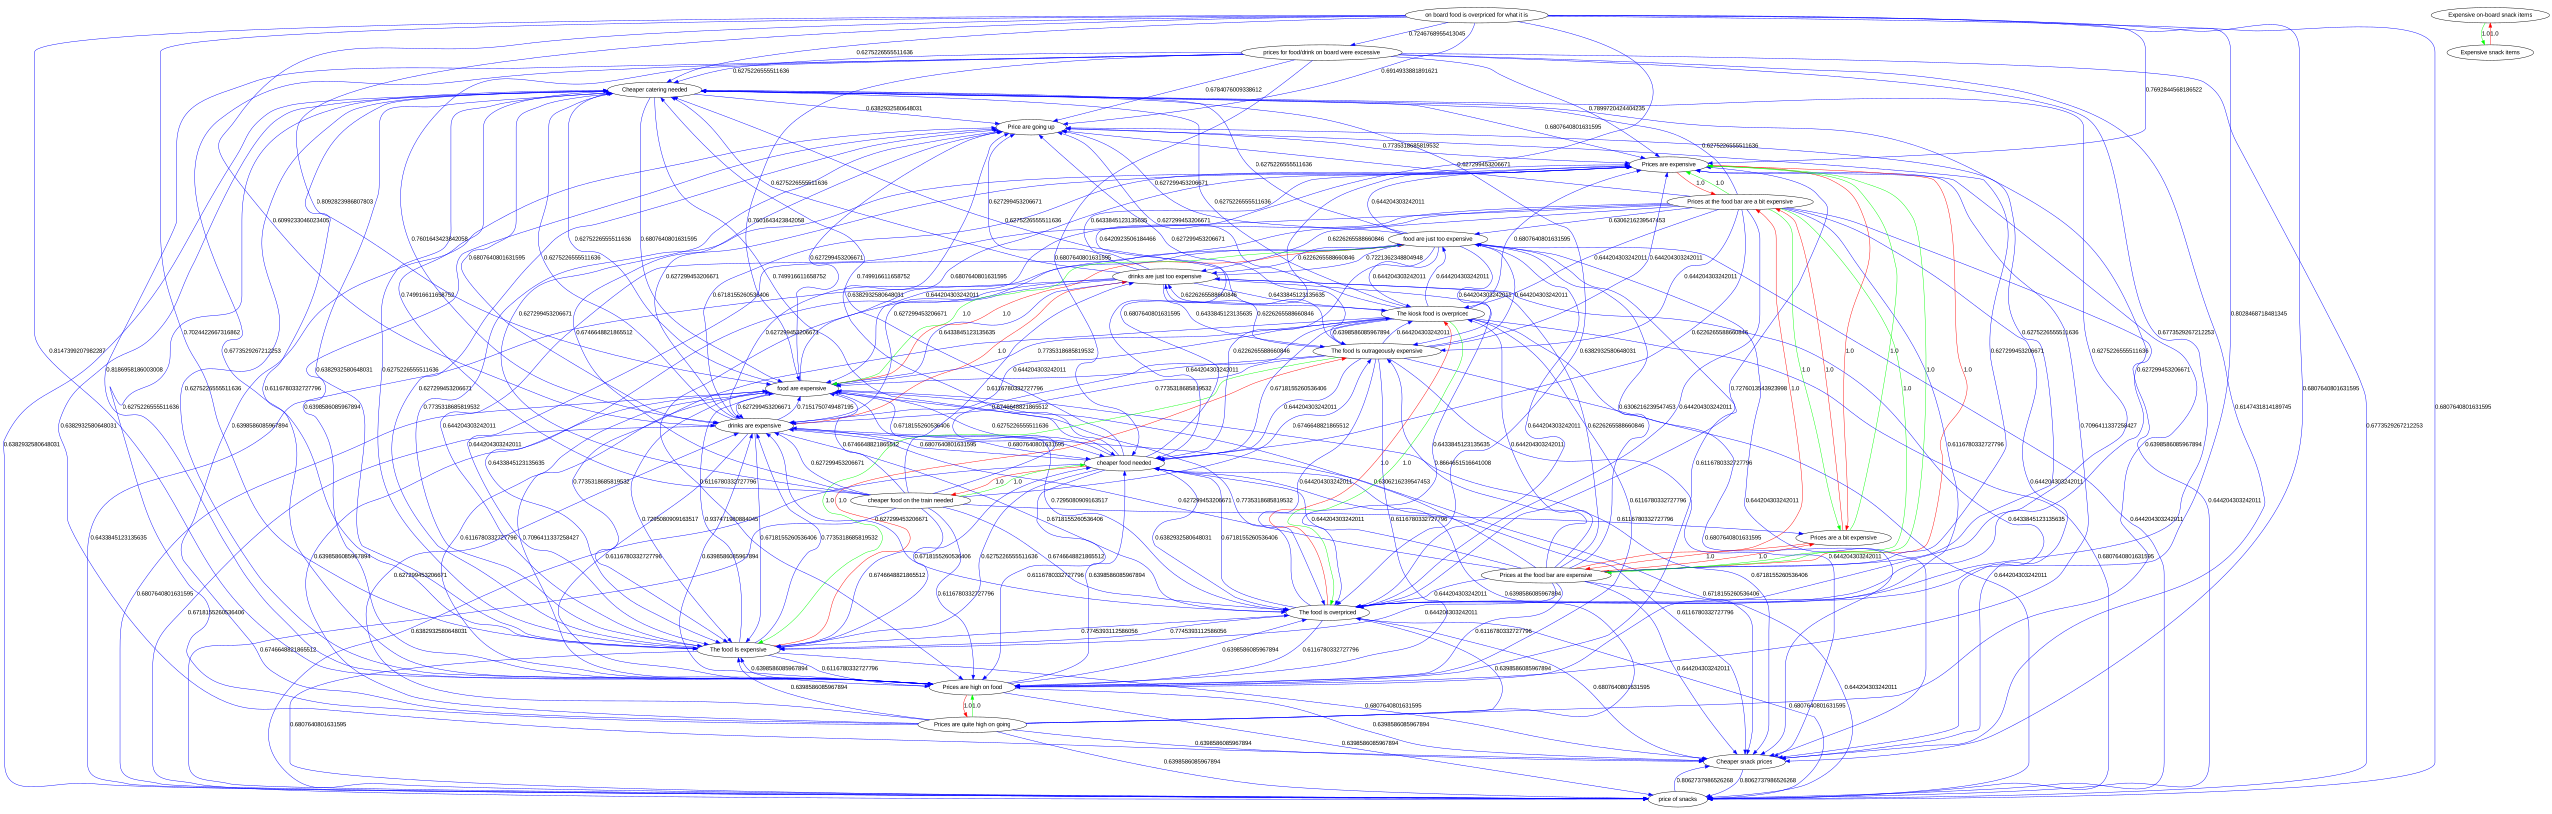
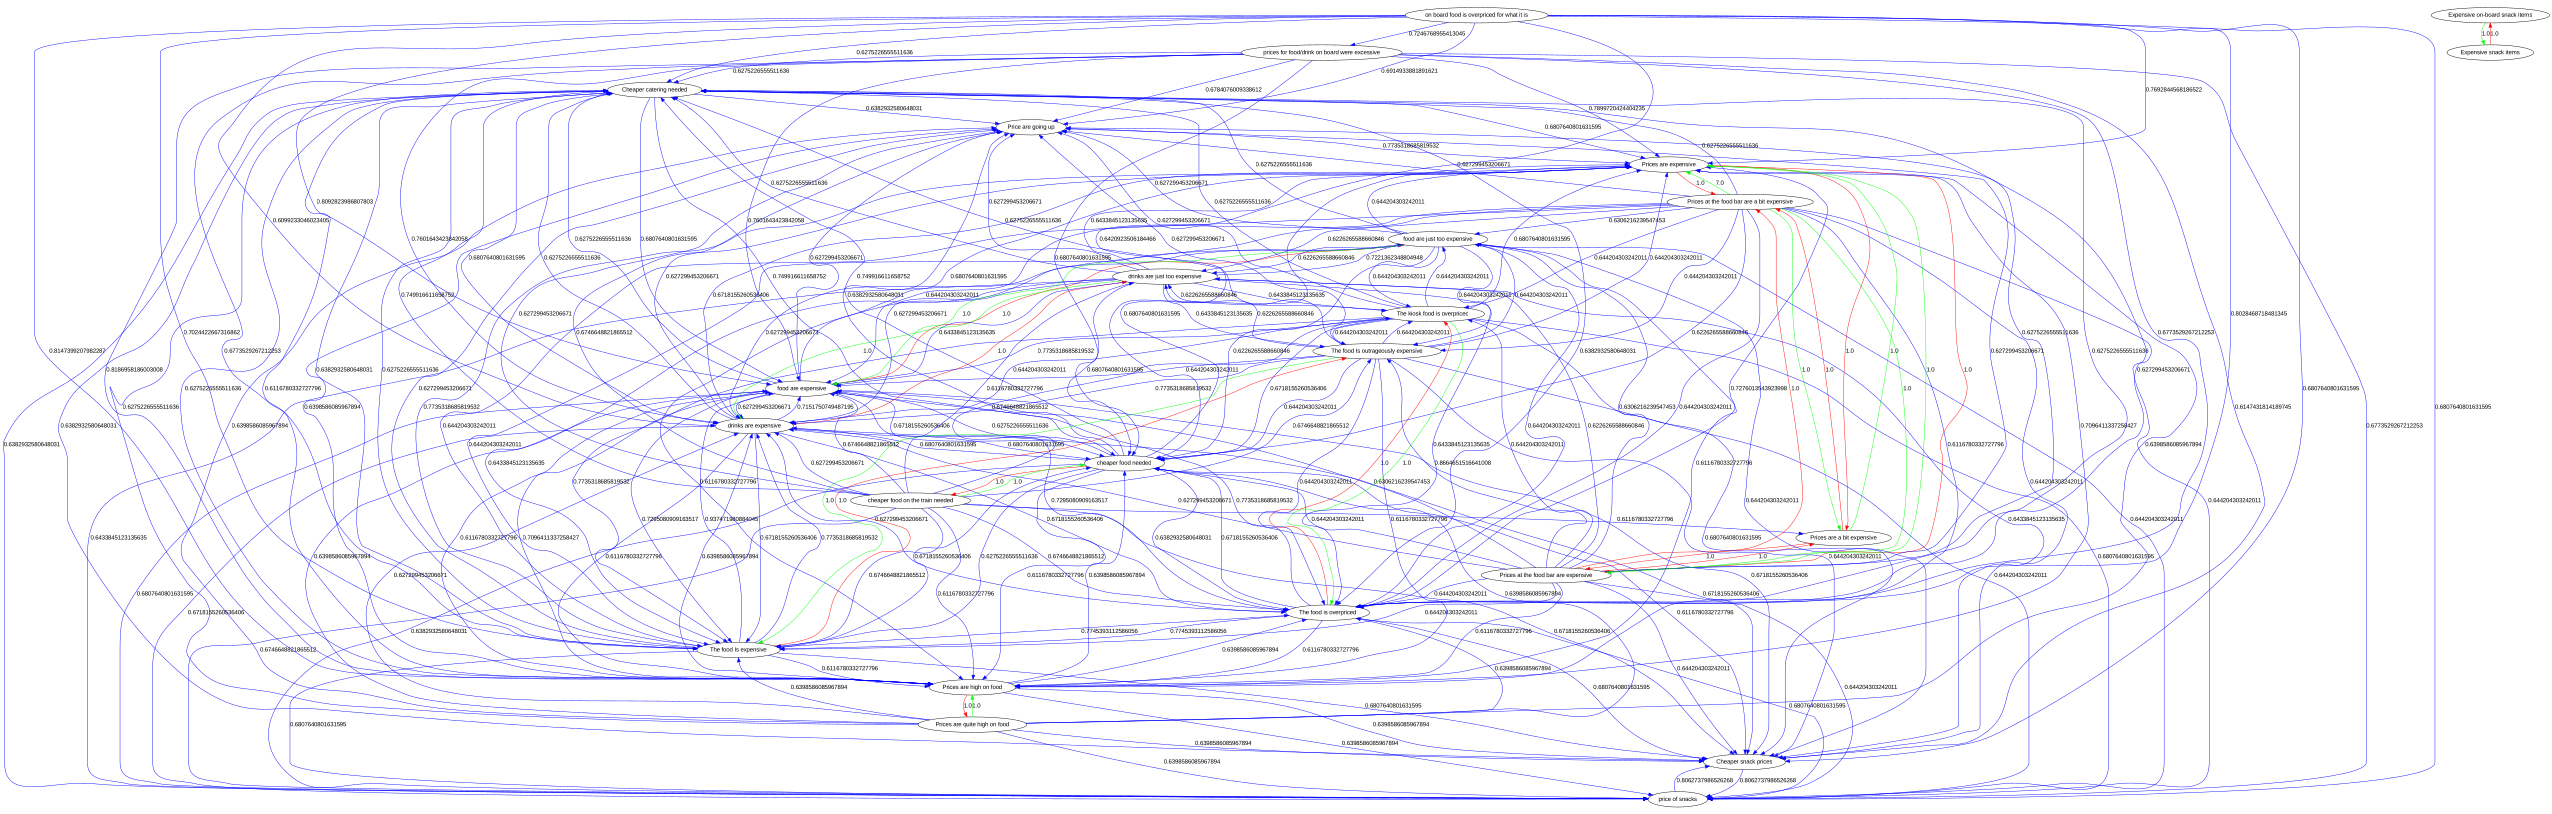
edge "Prices at the food bar are a bit expensive" -> "Prices are expensive": label "1.0" -> "7.0"
edge "The kiosk food is overpriced" -> "The food Is outrageously expensive": label "0.6398586085967894" -> "0.644204303242011"
edge "drinks are just too expensive" -> "drinks are expensive": added, label "1.0"
edge "drinks are just too expensive" -> "cheaper food needed": added, label "0.6807640801631595"
edge "cheaper food on the train needed" -> "Cheaper snack prices": added, label "0.6718155260536406"
edge "The kiosk food is overpriced" -> "Prices are high on food": removed, label "0.6116780332727796"
edge "Prices are high on food" -> "The food Is expensive": removed, label "0.6398586085967894"
node "Prices are quite high on going": label "Prices are quite high on going" -> "Prices are quite high on food"
